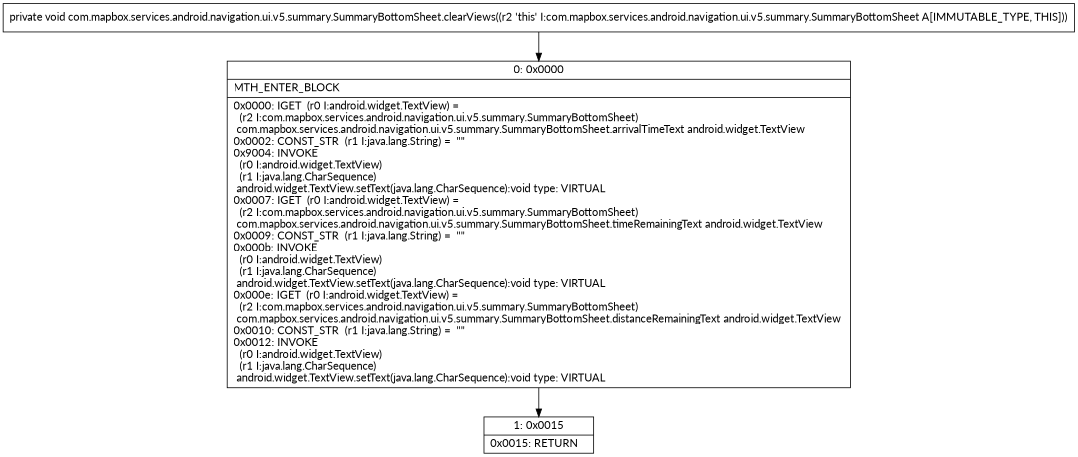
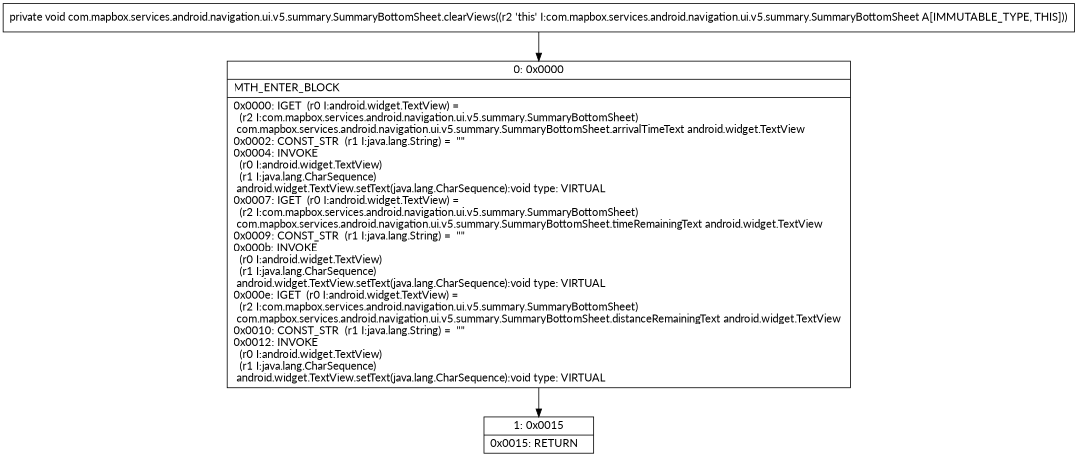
node "0: 0x0000": text "0x9004: INVOKE" -> "0x0004: INVOKE"
